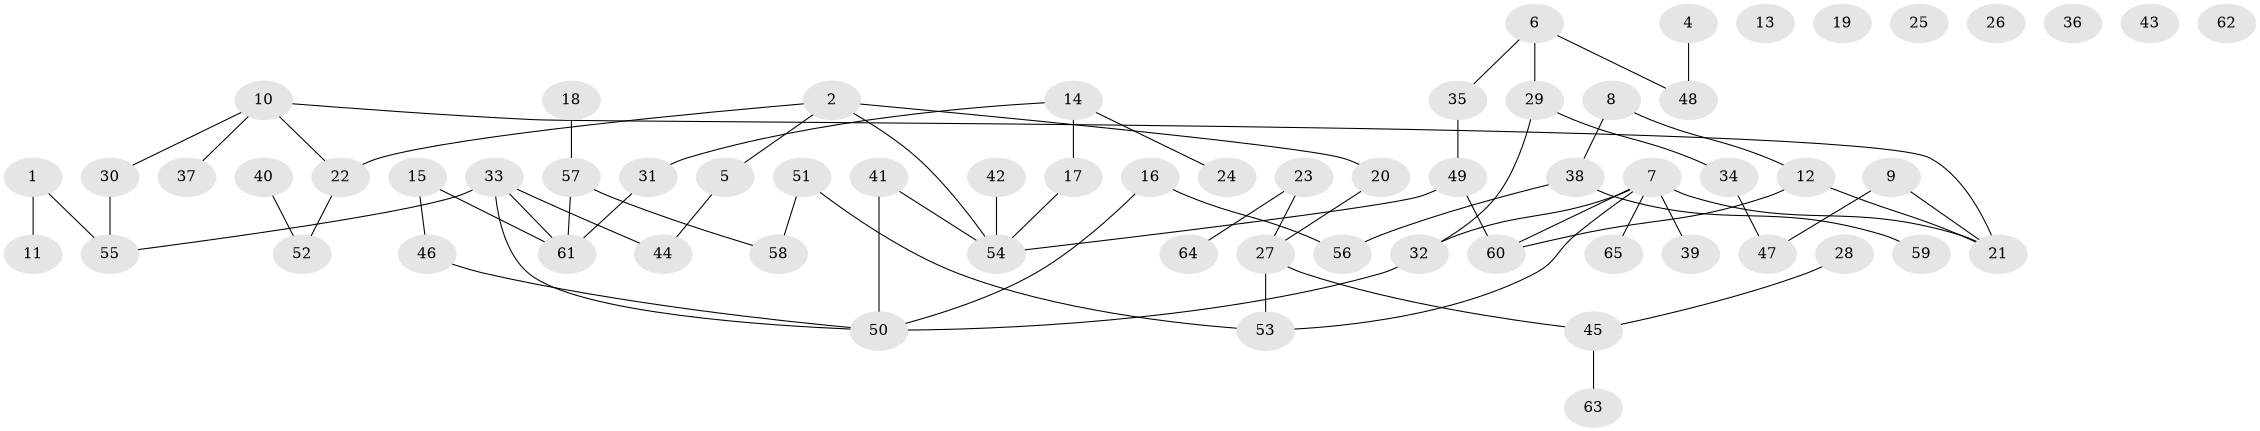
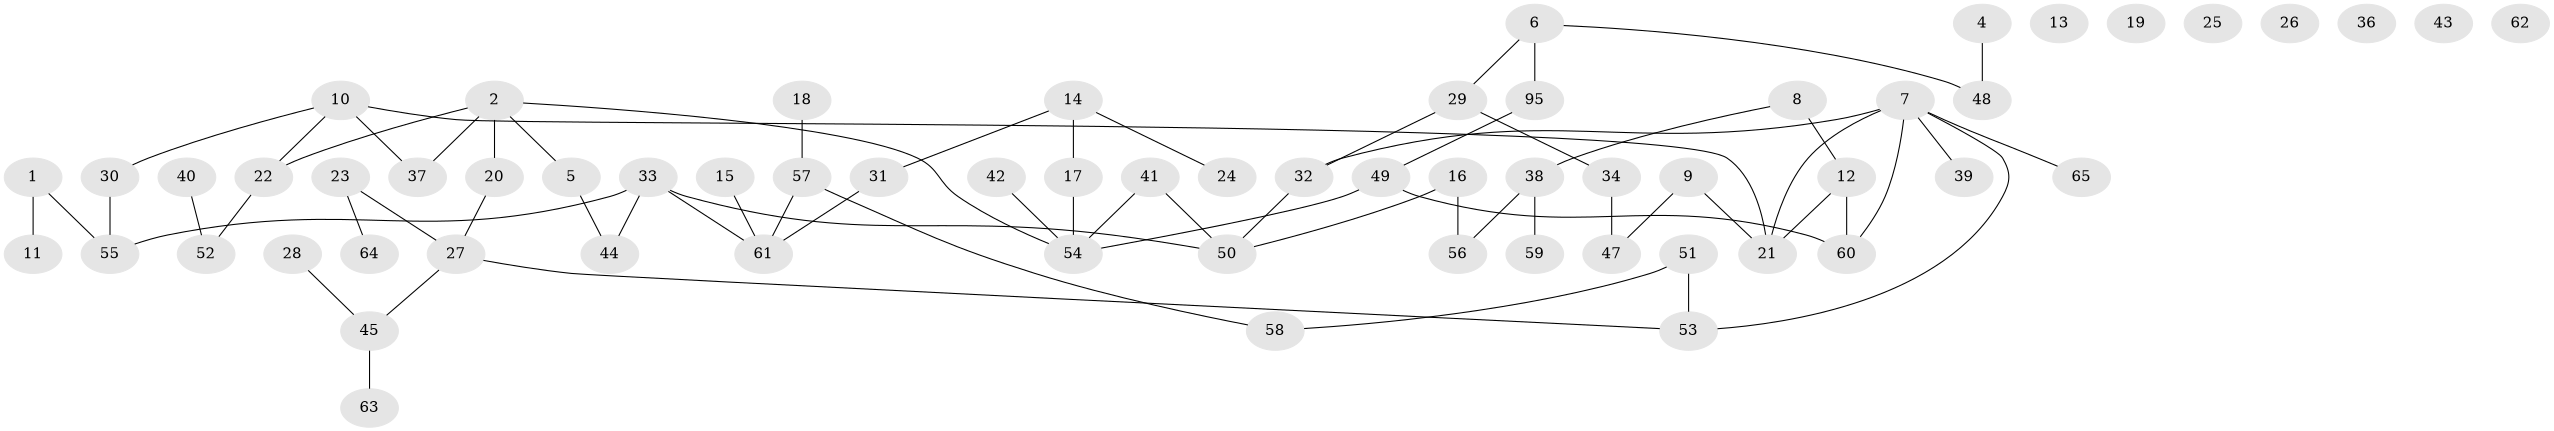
node "35": label "35" -> "95"
edge "2" -- "37": added
node "46": removed
